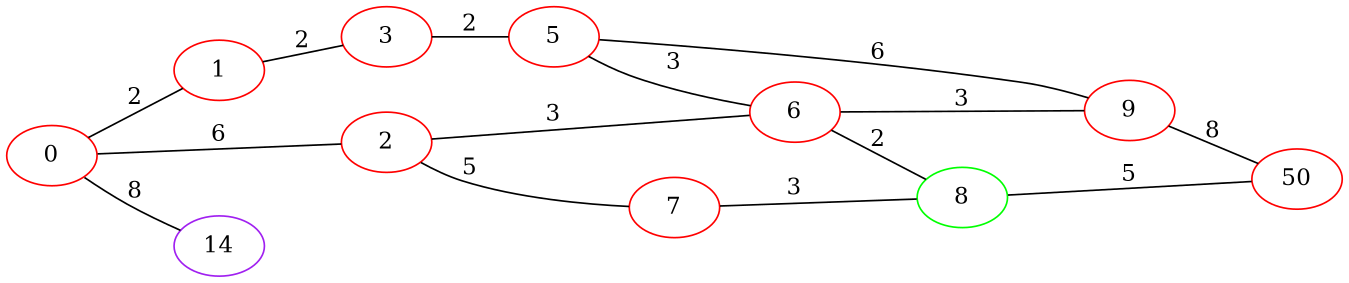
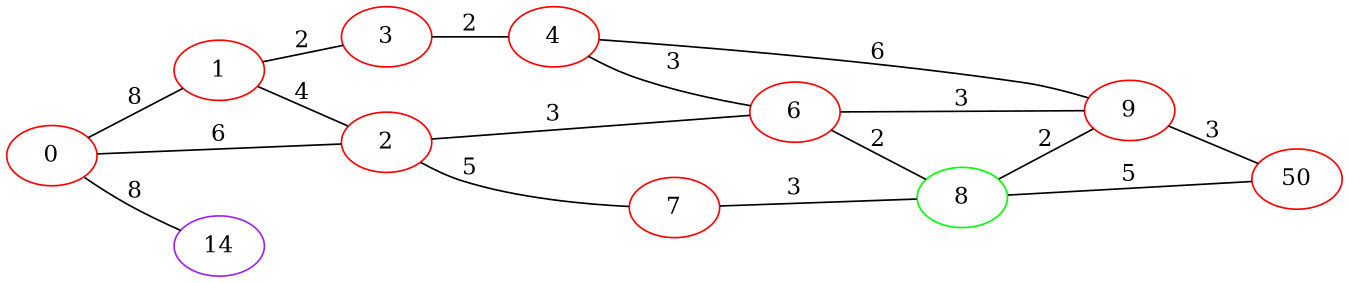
node "5": label "5" -> "4"
edge "1" -- "0": label "2" -> "8"
edge "1" -- "2": added, label "4"
edge "9" -- "50": label "8" -> "3"
edge "9" -- "8": added, label "2"
